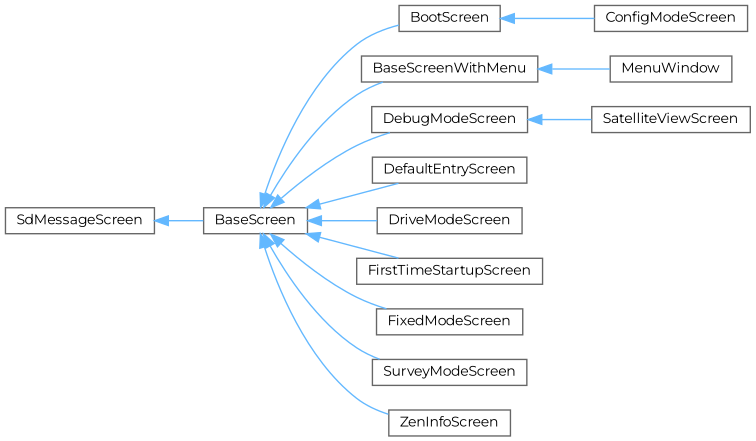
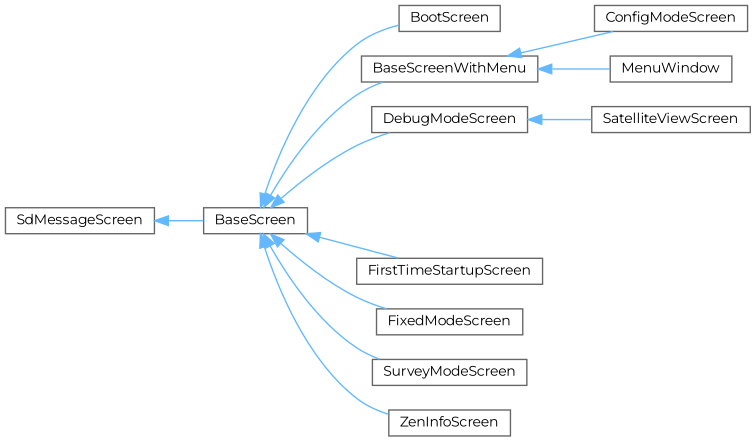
edge "ConfigModeScreen" -> "BootScreen": now "ConfigModeScreen" -> "BaseScreenWithMenu"
node "DefaultEntryScreen": removed
node "DriveModeScreen": removed
